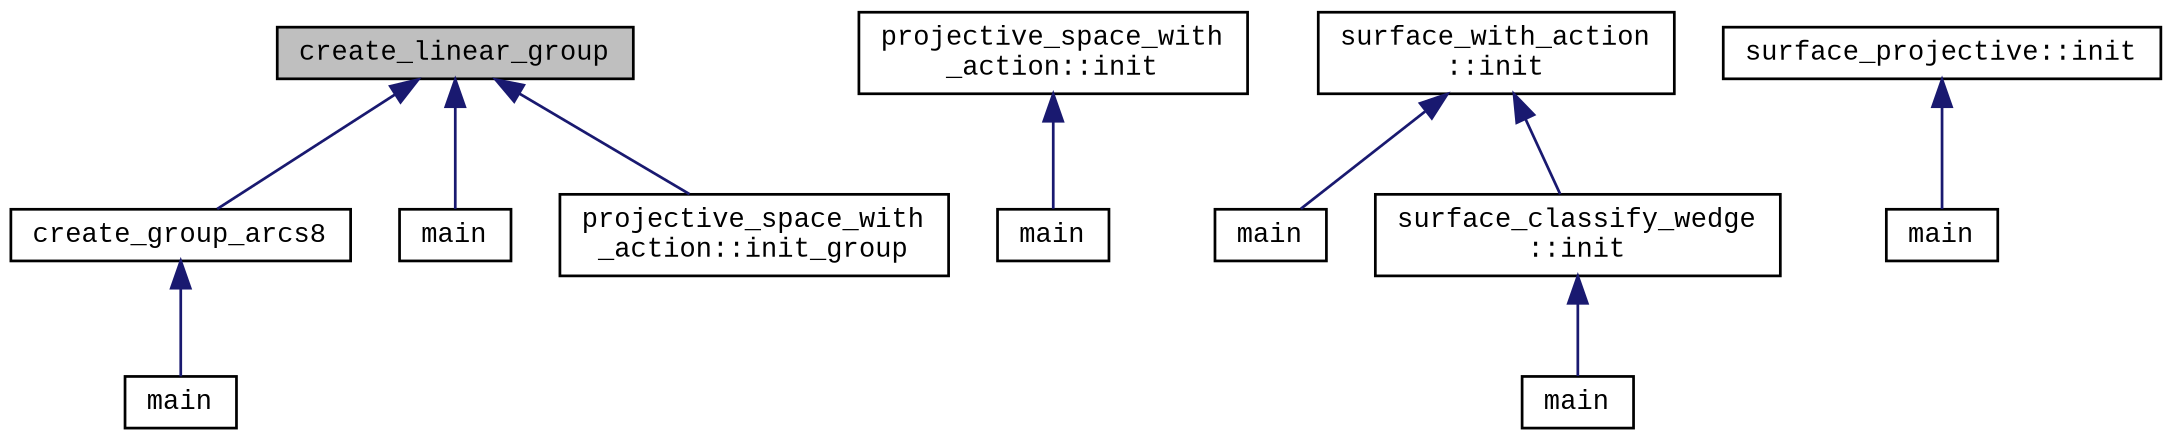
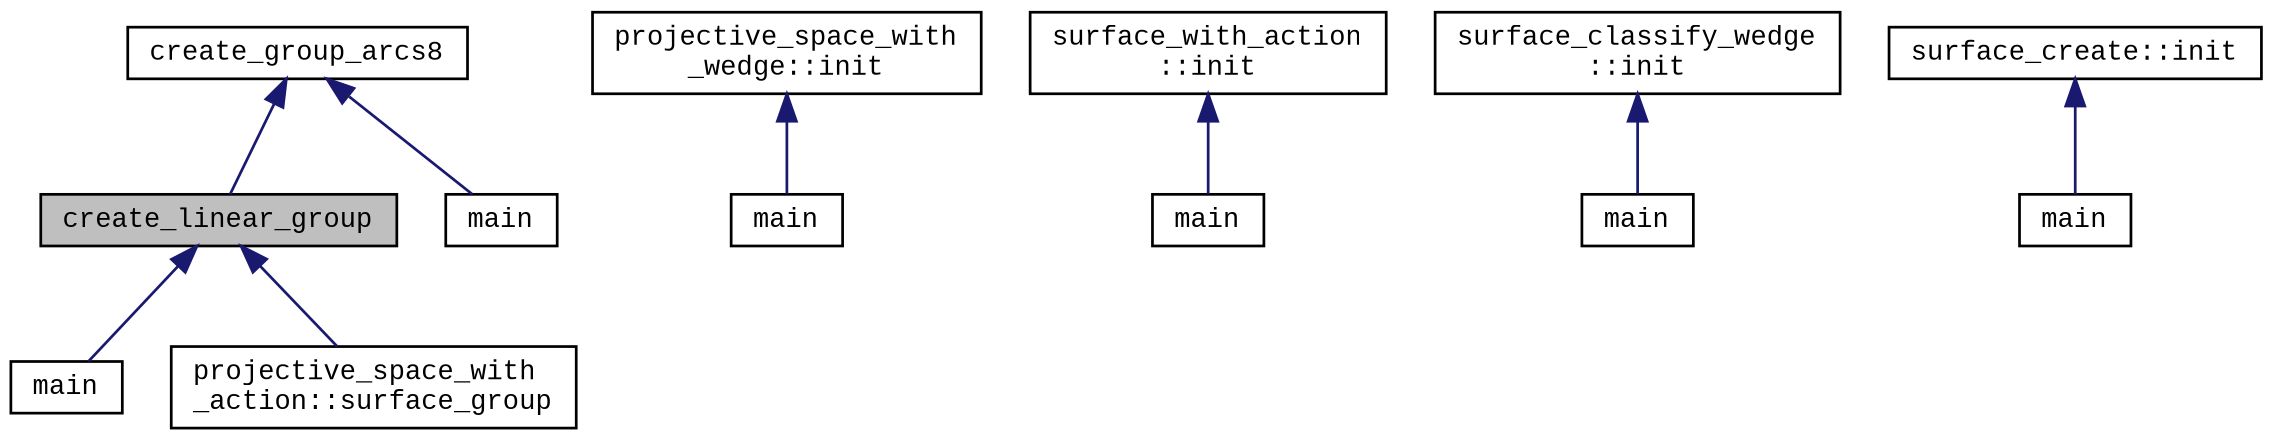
node "projective_space_with _action::init": label "projective_space_with _action::init" -> "projective_space_with _wedge::init"
node "surface_projective::init": label "surface_projective::init" -> "surface_create::init"
edge "create_group_arcs8" -> "create_linear_group": reversed
edge "surface_classify_wedge ::init" -> "surface_with_action ::init": removed
node "projective_space_with _action::init_group": label "projective_space_with _action::init_group" -> "projective_space_with _action::surface_group"
